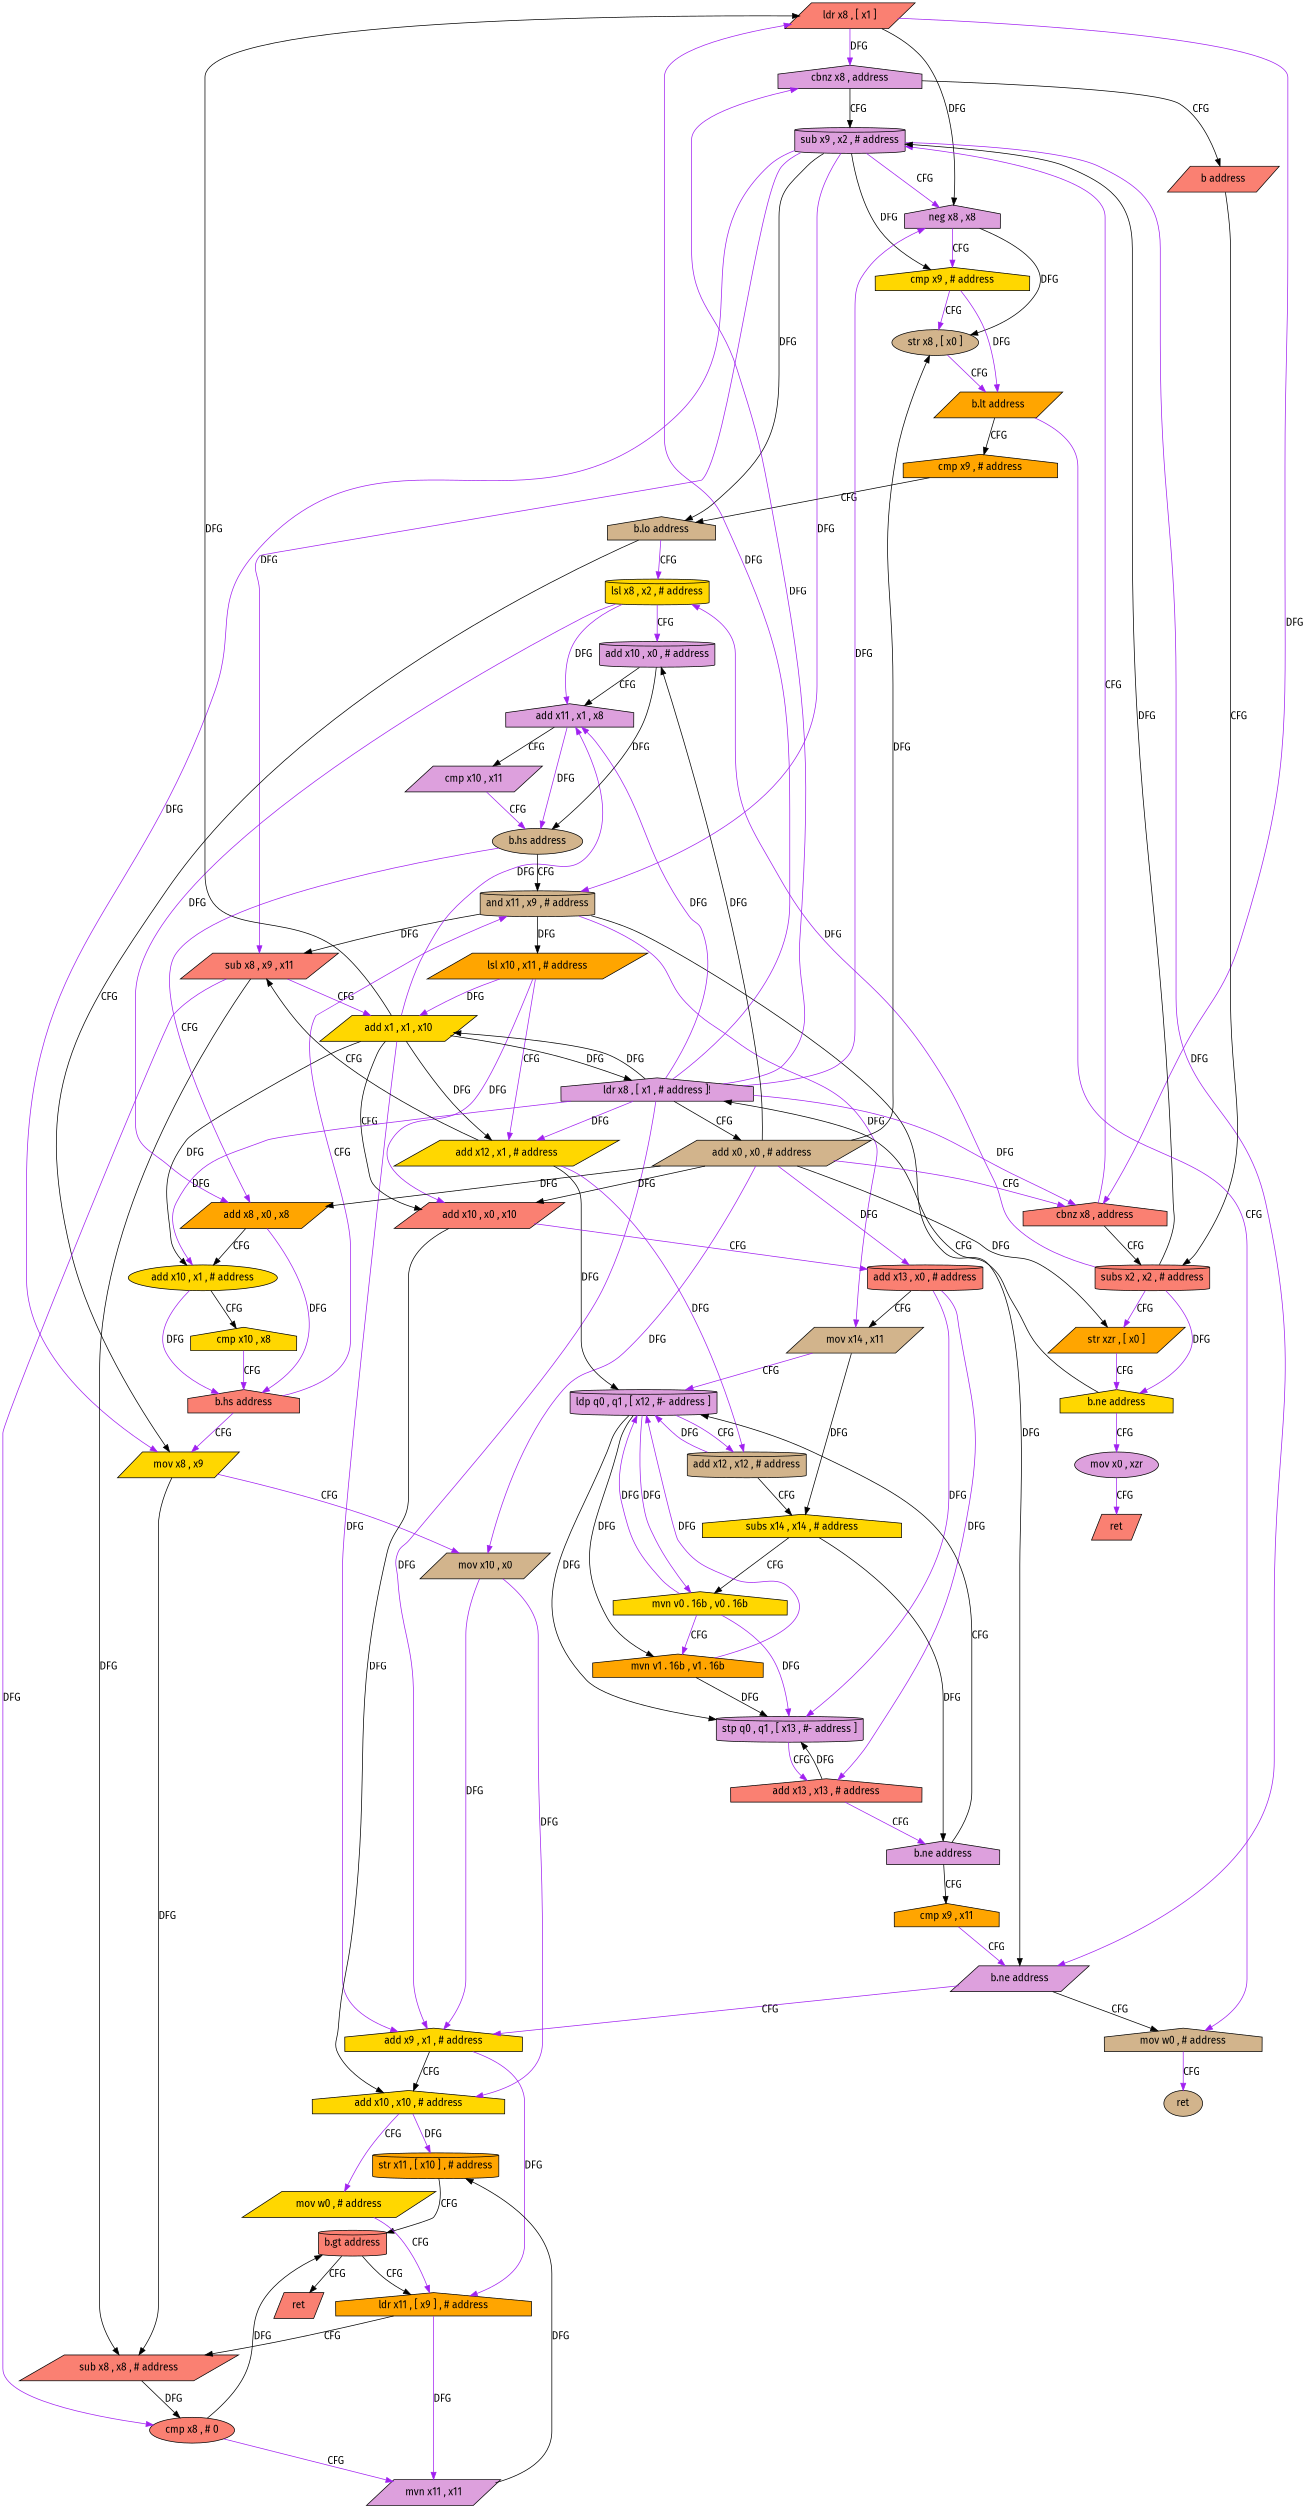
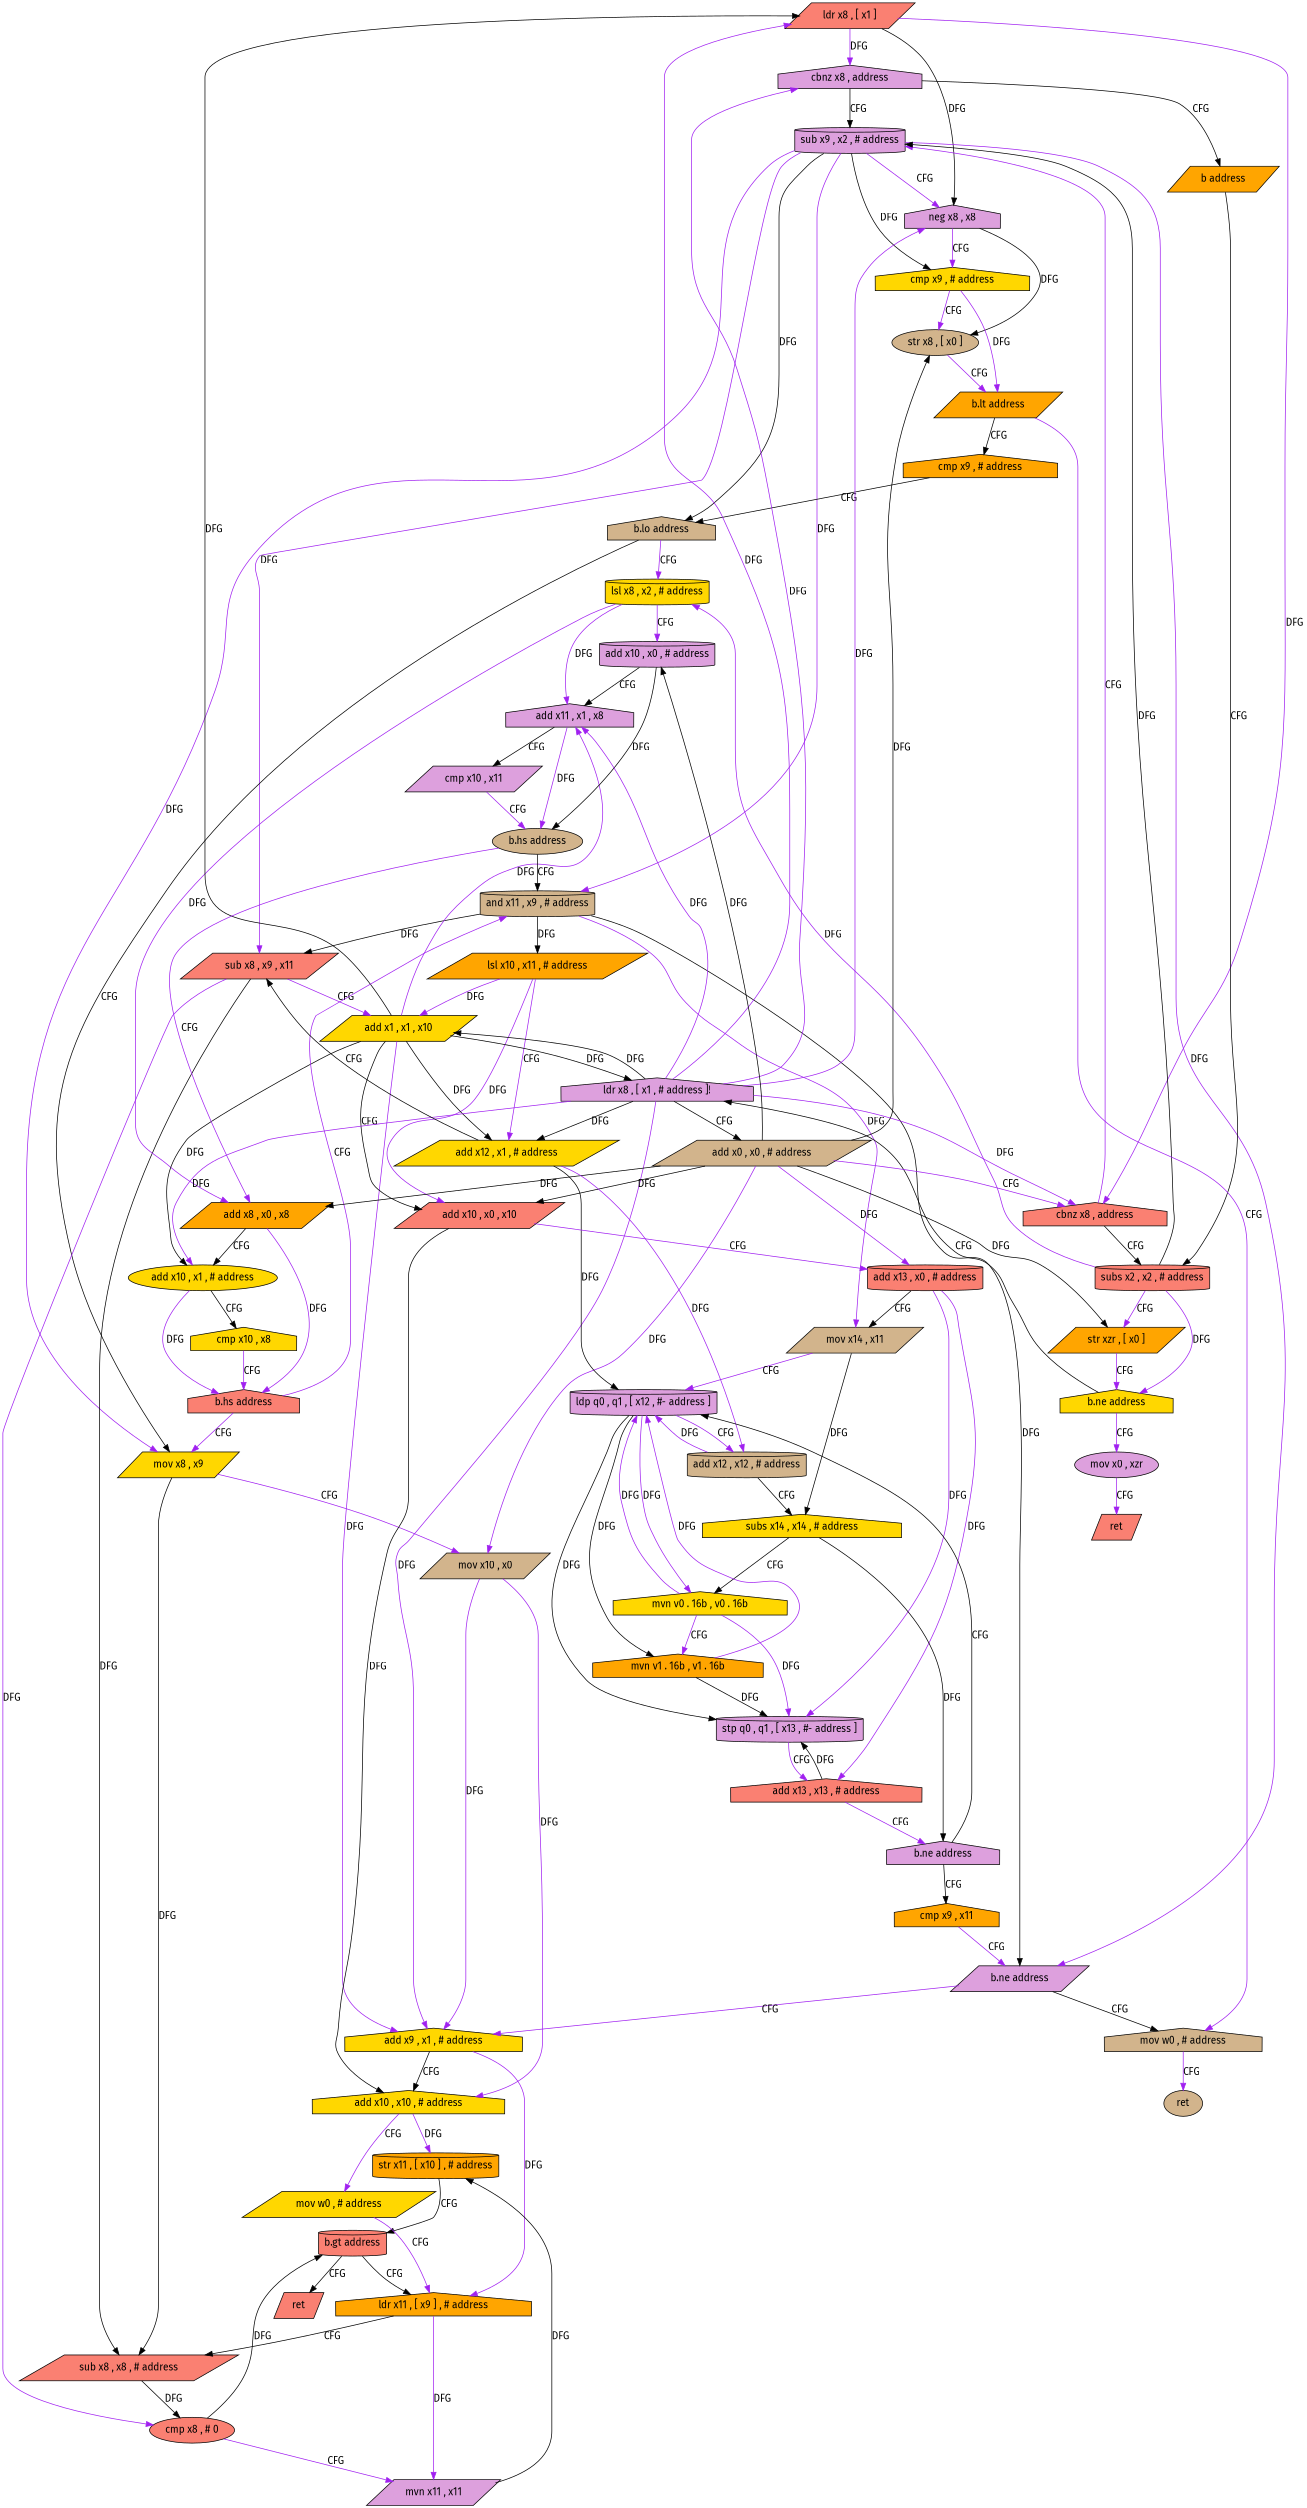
node "b address": fillcolor salmon -> orange
edge "ldr x8 , [ x1 , # address ]!" -> "add x12 , x1 , # address": color purple -> black
